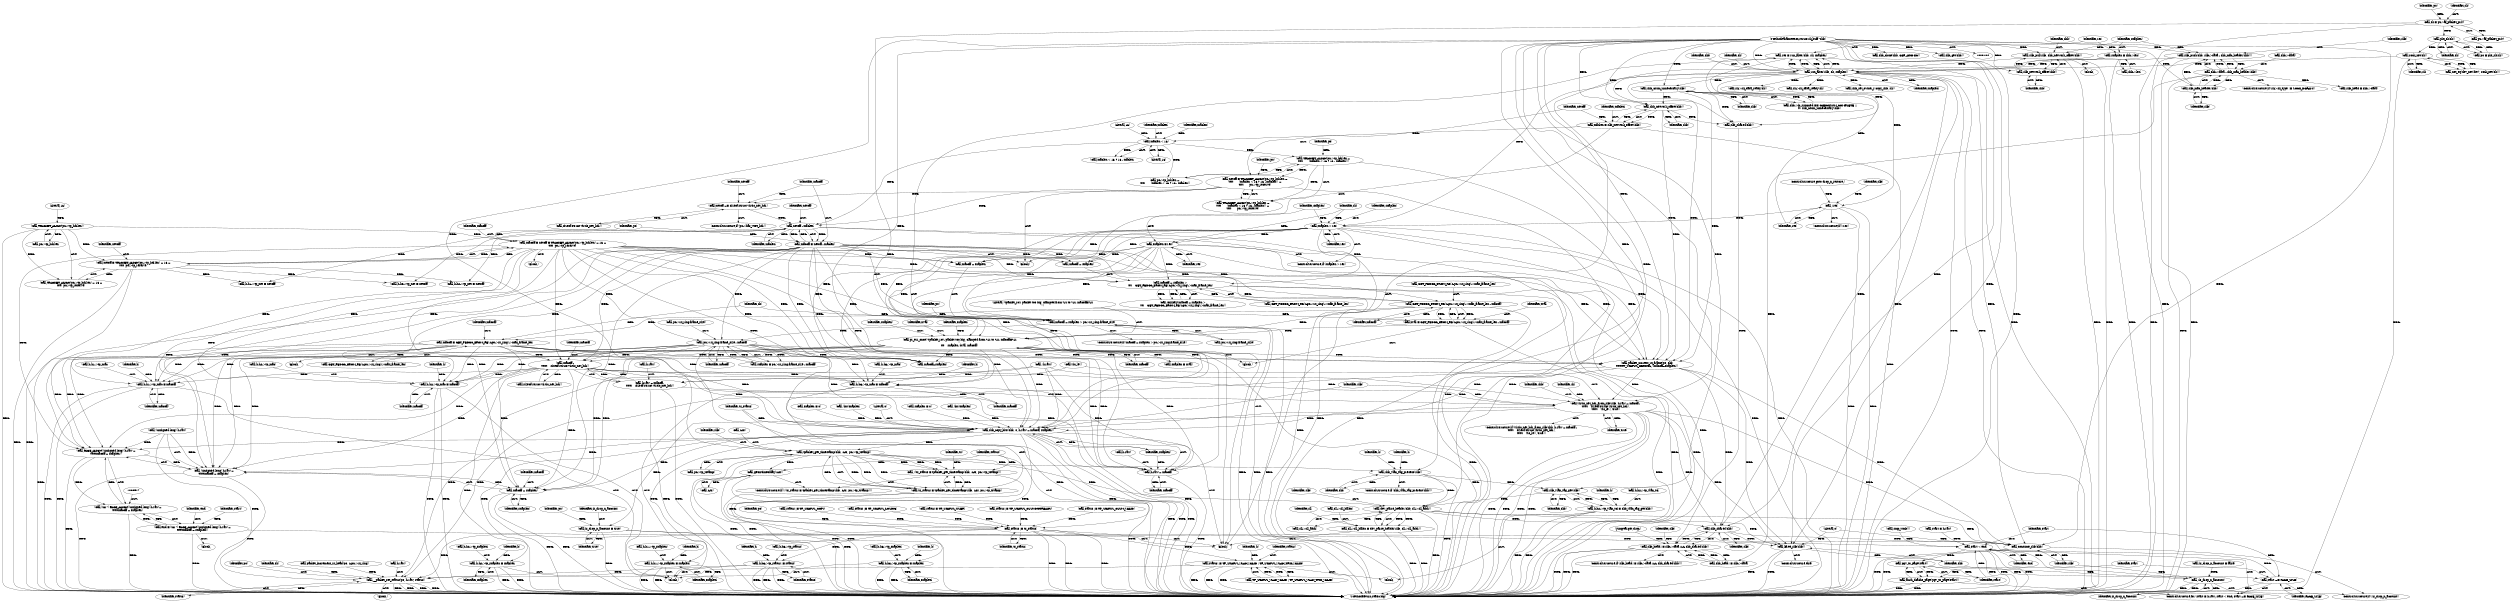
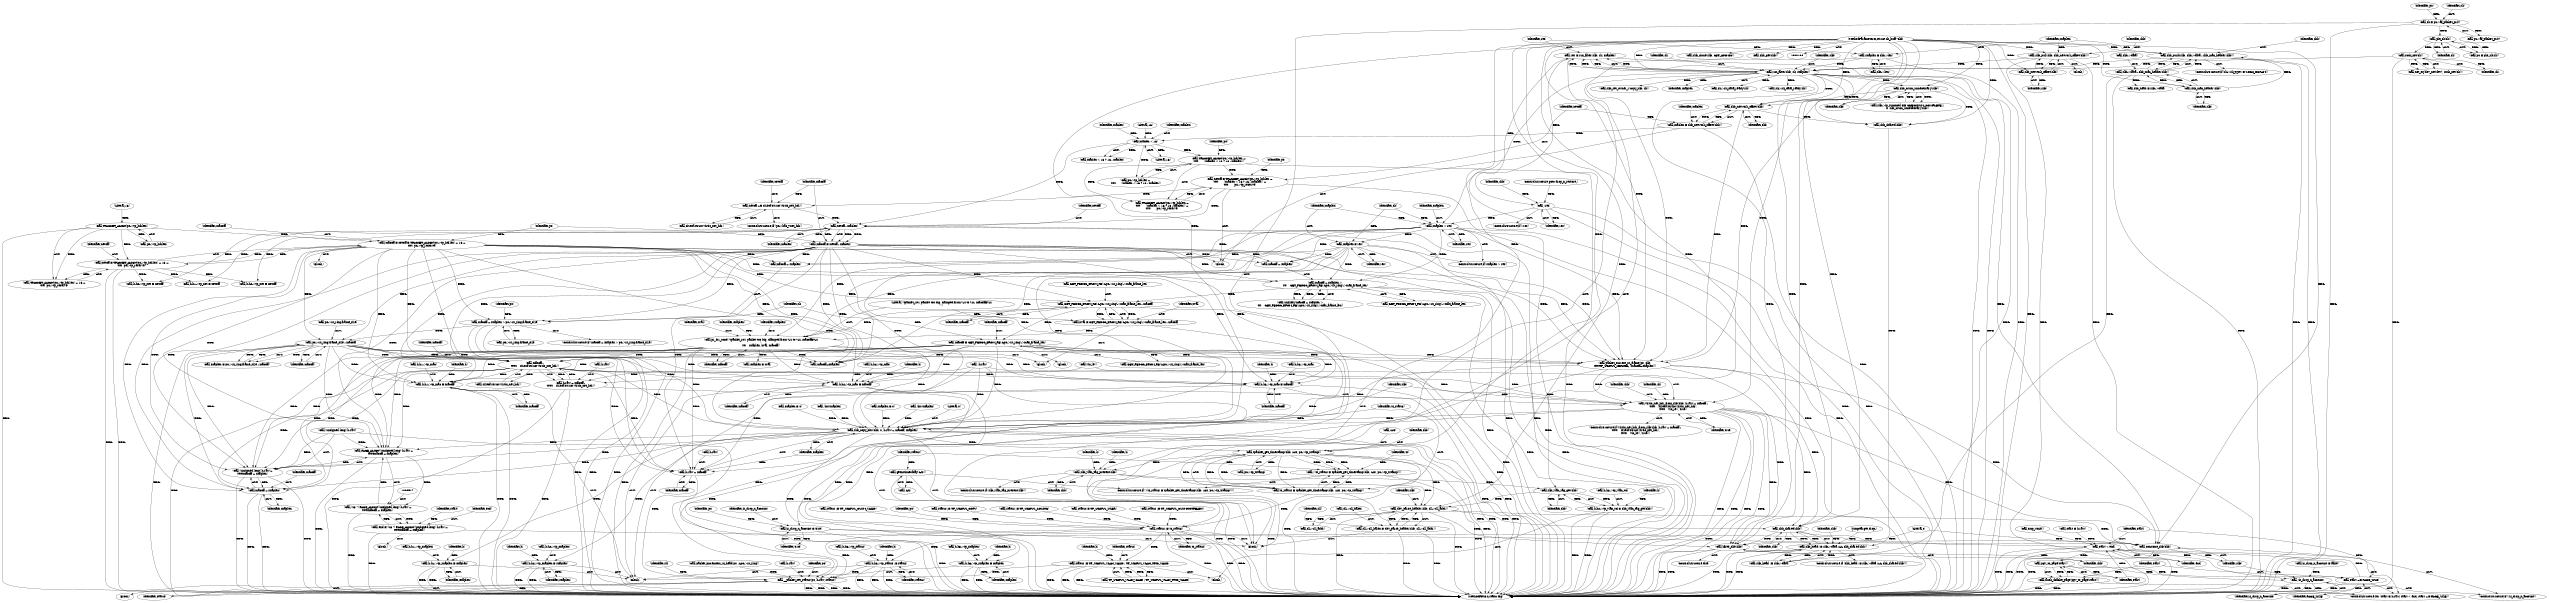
edge "(Call,skb->data - skb_mac_header(skb))" -> "(ControlStructure,if (sk->sk_type != SOCK_DGRAM))": now "(Call,skb_push(skb, skb->data - skb_mac_header(skb)))" -> "(ControlStructure,if (sk->sk_type != SOCK_DGRAM))"
edge "(Call,snaplen > res)" -> "(Call,macoff + snaplen > po->rx_ring.frame_size)": removed, label "DDG:"
edge "(Call,snaplen = res)" -> "(Call,macoff + snaplen > po->rx_ring.frame_size)": removed, label "DDG:"
edge "(Call,tpacket_get_timestamp(skb, &ts, po->tp_tstamp))" -> "(Call,getnstimeofday(&ts))": removed, label "DDG:"
